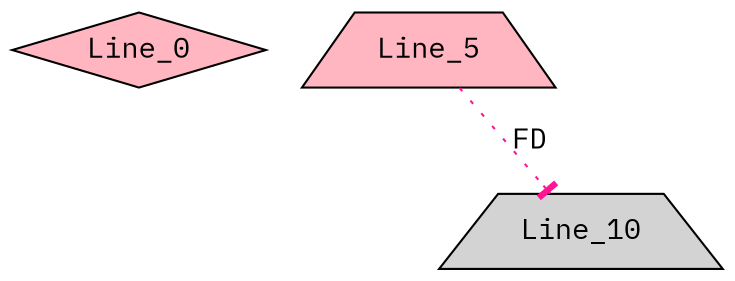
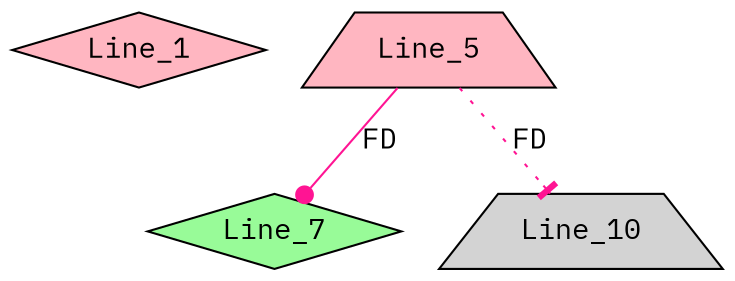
node "Line_0": label "Line_0" -> "Line_1"
node "Line_7": added
